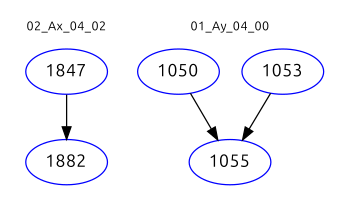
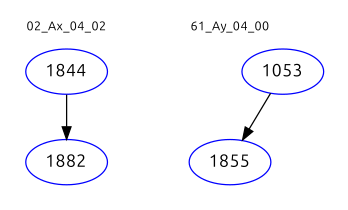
cluster "01_Ay_04_00": label "01_Ay_04_00" -> "61_Ay_04_00"
node "1847": label "1847" -> "1844"
node "1050": removed
node "1055": label "1055" -> "1855"
